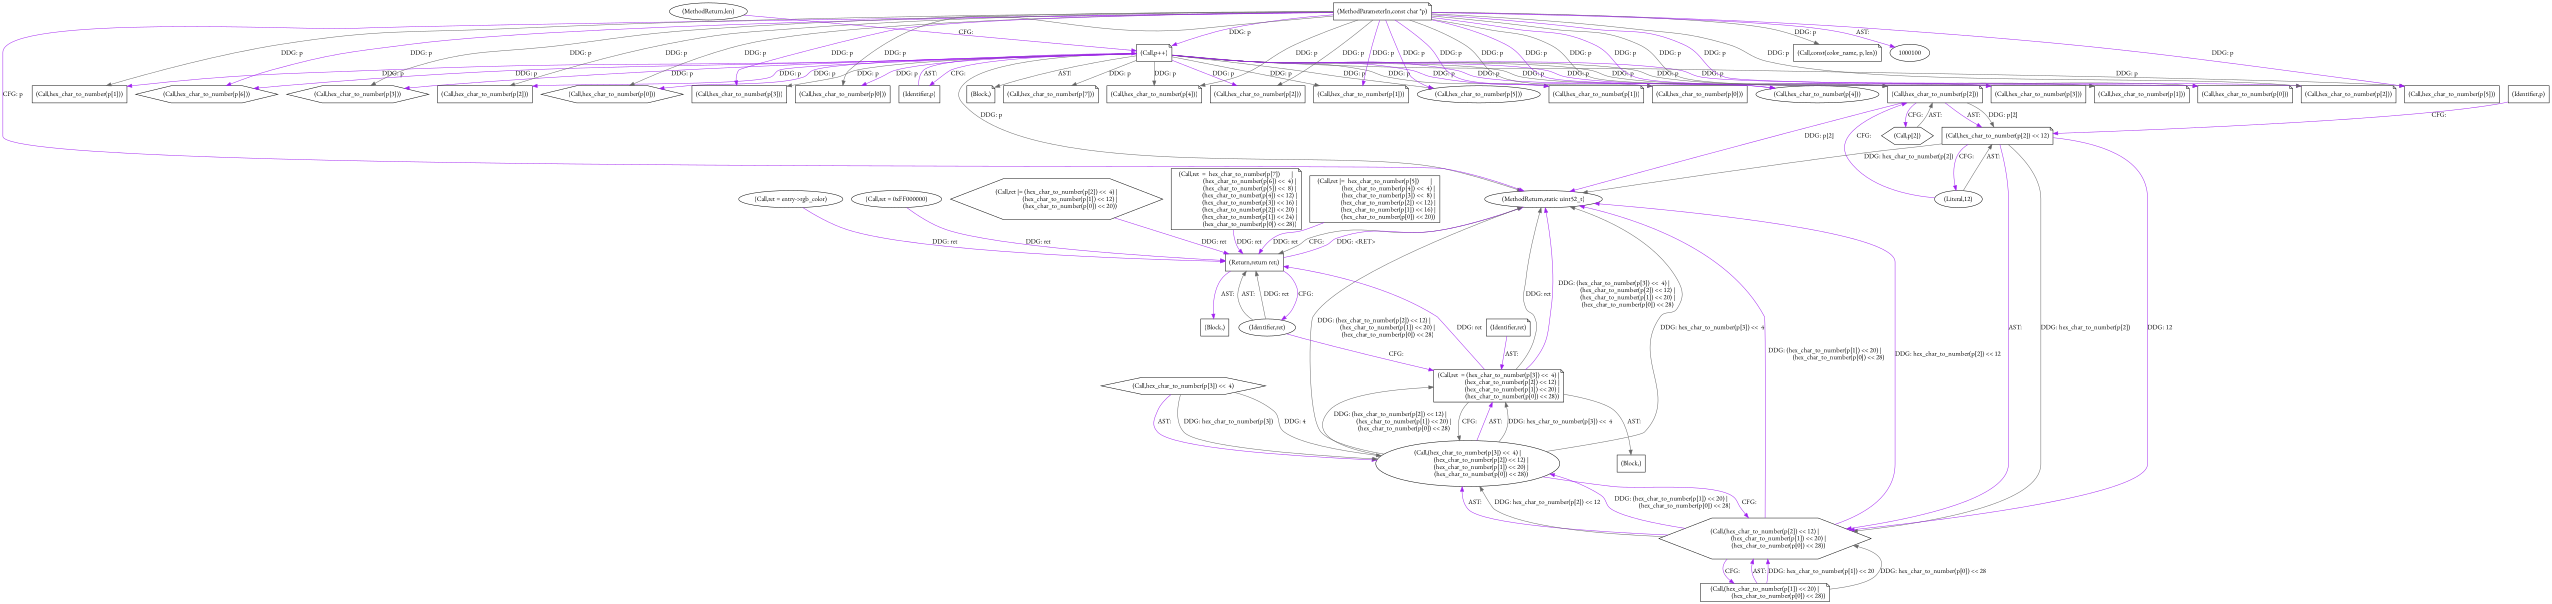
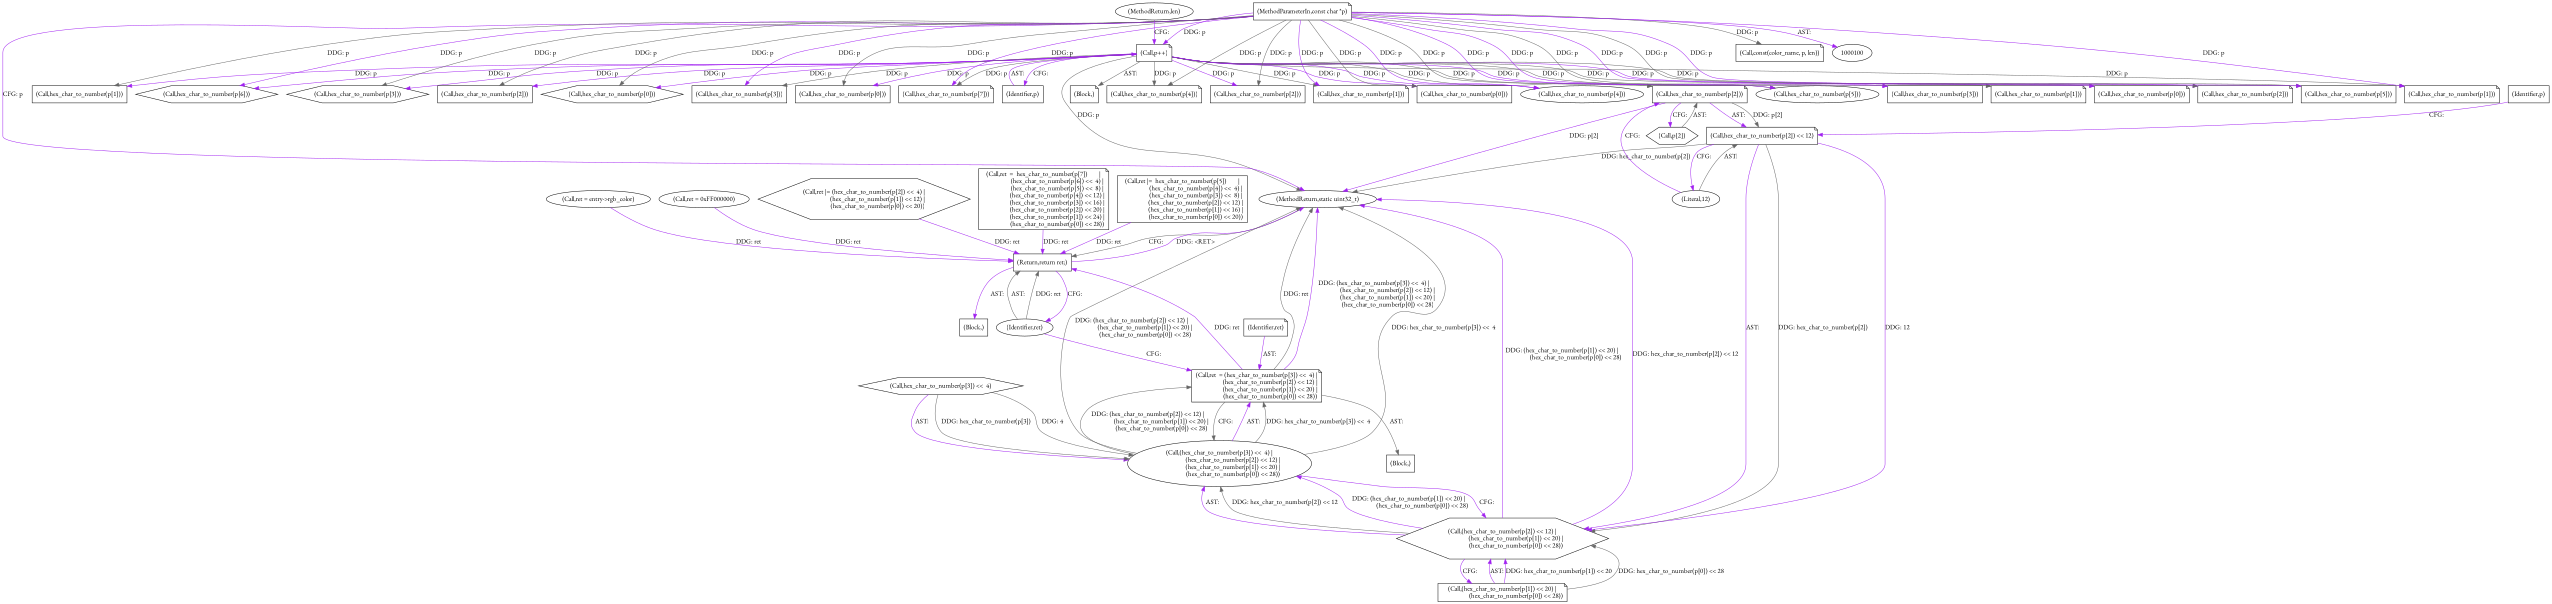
edge "(MethodParameterIn,const char *p)" -> "(Call,hex_char_to_number(p[7]))": added, label "DDG: p"
node "(MethodReturn,static uint52_t)": label "(MethodReturn,static uint52_t)" -> "(MethodReturn,static uint32_t)"
